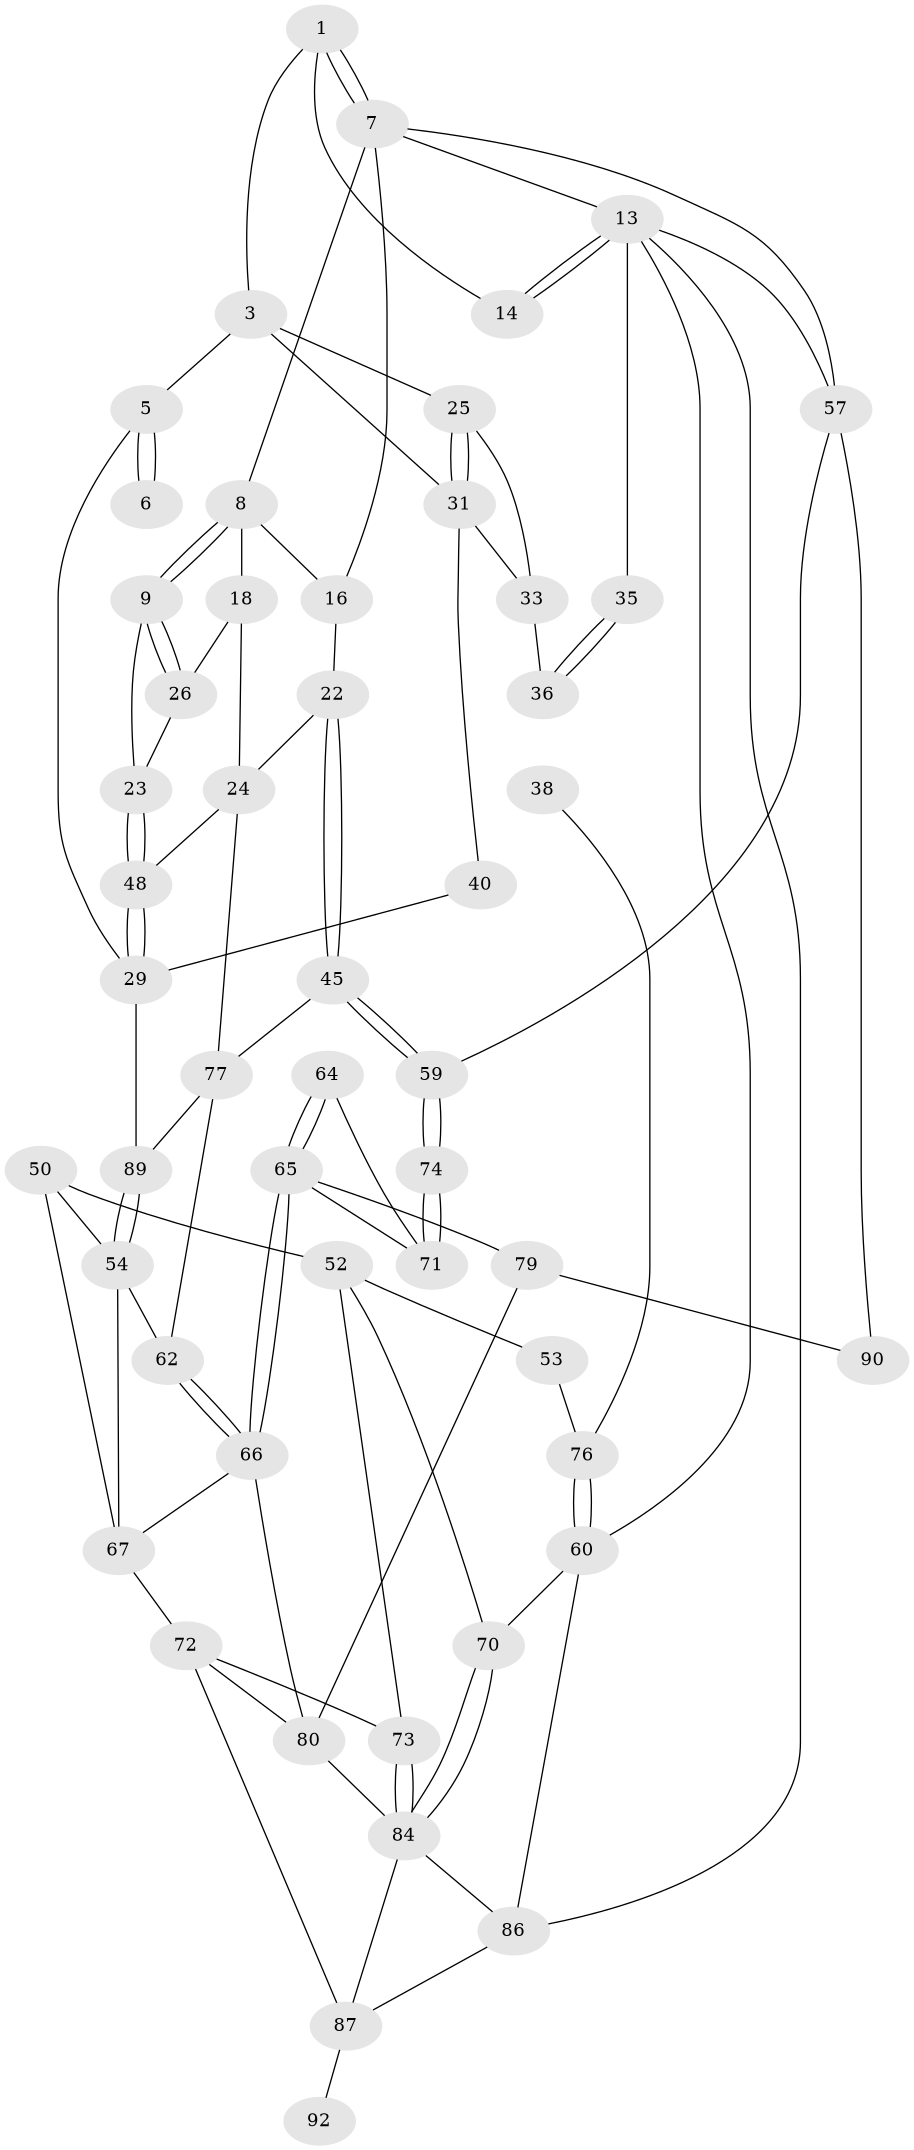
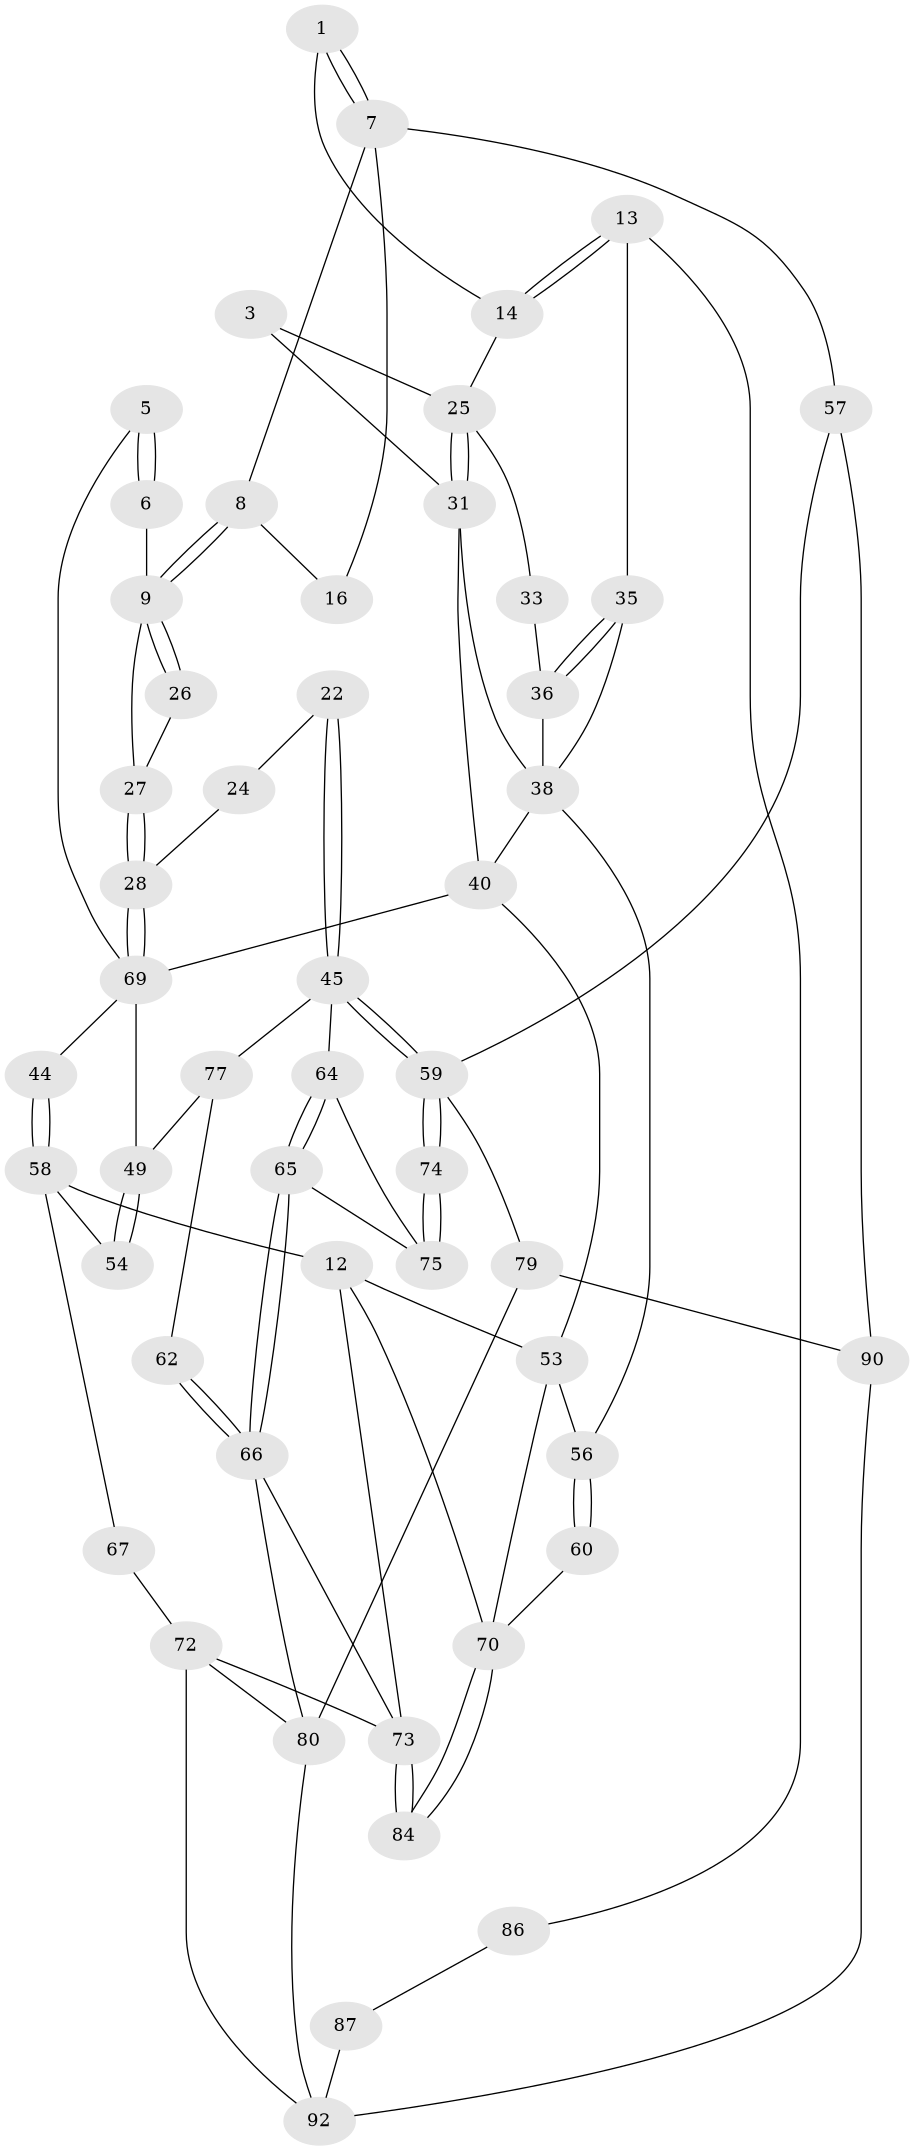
edge "1" -- "3": removed
edge "7" -- "13": removed
edge "13" -- "57": removed
edge "3" -- "5": removed
edge "14" -- "25": added
edge "6" -- "9": added
edge "31" -- "33": now "31" -- "38"
node "18": removed
edge "16" -- "22": removed
edge "35" -- "38": added
edge "36" -- "38": added
node "23": label "23" -> "27"
edge "38" -- "40": added
node "48": label "48" -> "28"
edge "13" -- "60": removed
edge "24" -- "77": removed
node "29": label "29" -> "69"
edge "45" -- "64": added
node "44": added
edge "40" -- "53": added
node "50": label "50" -> "58"
node "89": label "89" -> "49"
edge "65" -- "79": now "59" -- "79"
node "52": label "52" -> "12"
node "71": label "71" -> "75"
edge "54" -- "62": removed
edge "54" -- "67": removed
node "76": label "76" -> "56"
edge "66" -- "67": now "66" -- "73"
edge "53" -- "70": added
edge "60" -- "86": removed
edge "80" -- "84": now "80" -- "92"
edge "72" -- "87": now "72" -- "92"
edge "84" -- "86": removed
edge "84" -- "87": removed
edge "90" -- "92": added
